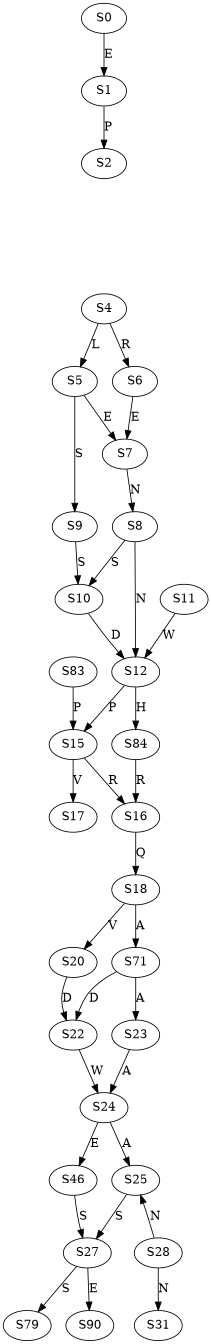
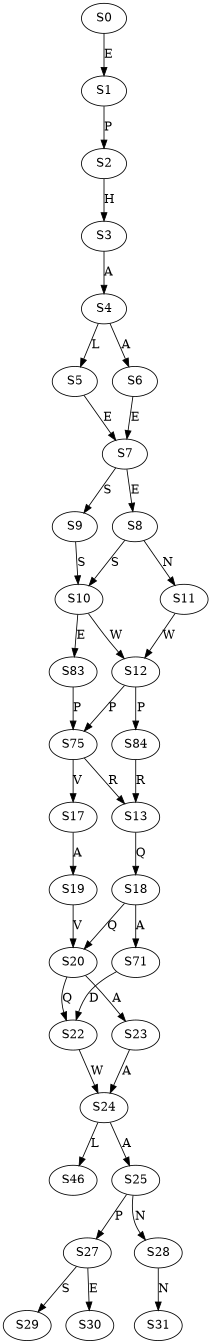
node "S3": added
edge "S4" -> "S6": label "R" -> "A"
edge "S5" -> "S9": now "S7" -> "S9"
edge "S7" -> "S8": label "N" -> "E"
edge "S8" -> "S12": now "S8" -> "S11"
edge "S10" -> "S83": added, label "E"
edge "S10" -> "S12": label "D" -> "W"
edge "S12" -> "S84": label "H" -> "P"
node "S15": label "S15" -> "S75"
node "S16": label "S16" -> "S13"
node "S19": added
edge "S18" -> "S20": label "V" -> "Q"
edge "S71" -> "S23": now "S20" -> "S23"
edge "S20" -> "S22": label "D" -> "Q"
edge "S24" -> "S46": label "E" -> "L"
edge "S46" -> "S27": removed, label "S"
edge "S25" -> "S27": label "S" -> "P"
edge "S28" -> "S25": reversed
node "S79": label "S79" -> "S29"
node "S90": label "S90" -> "S30"
